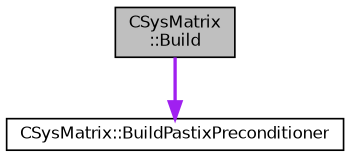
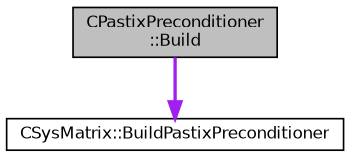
node "CSysMatrix ::Build": label "CSysMatrix ::Build" -> "CPastixPreconditioner ::Build"
